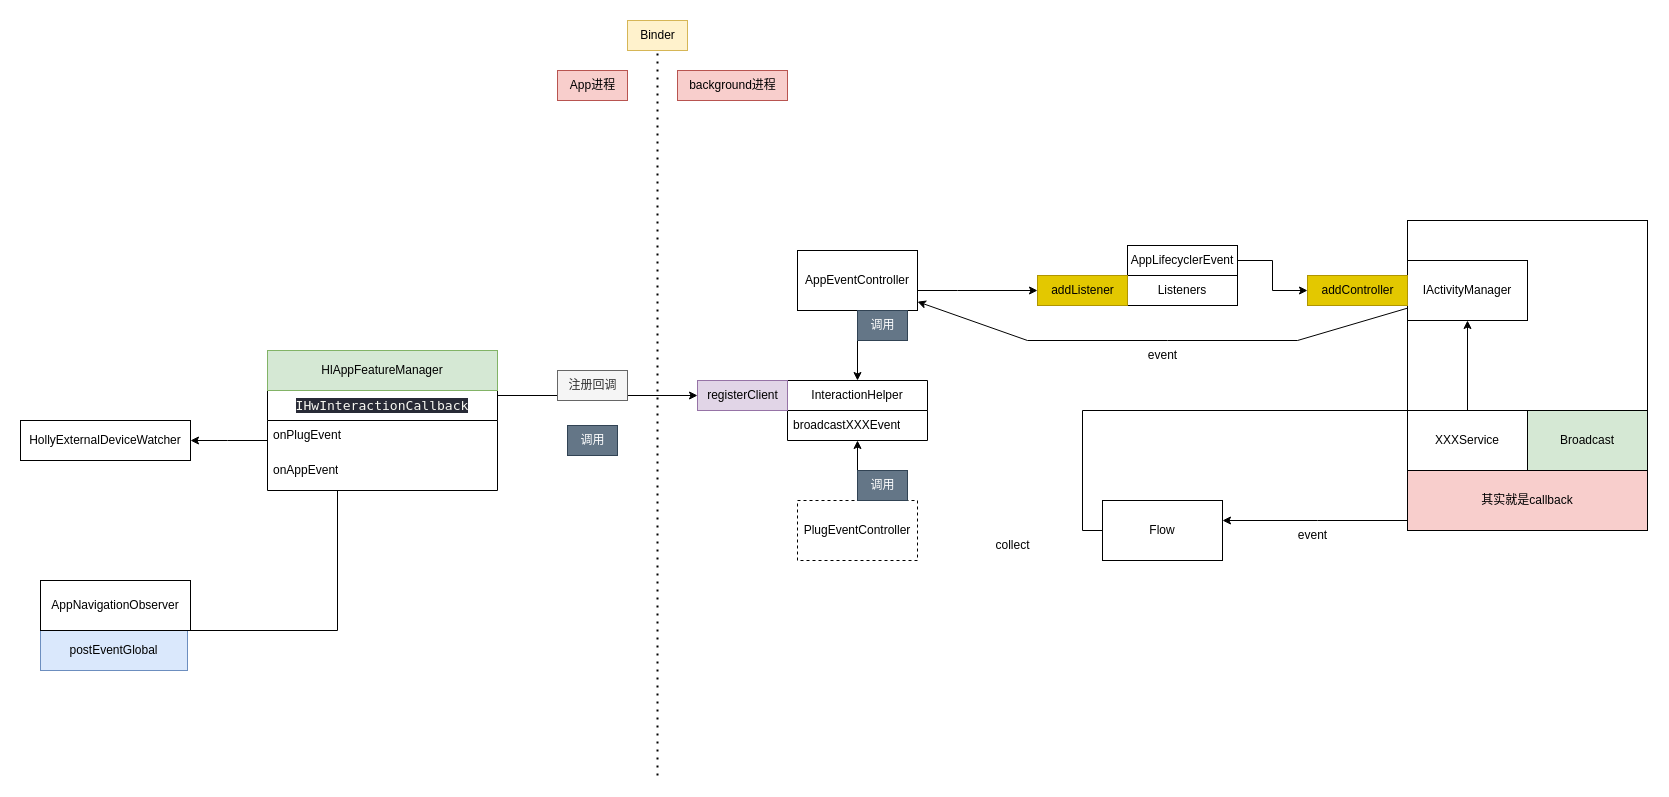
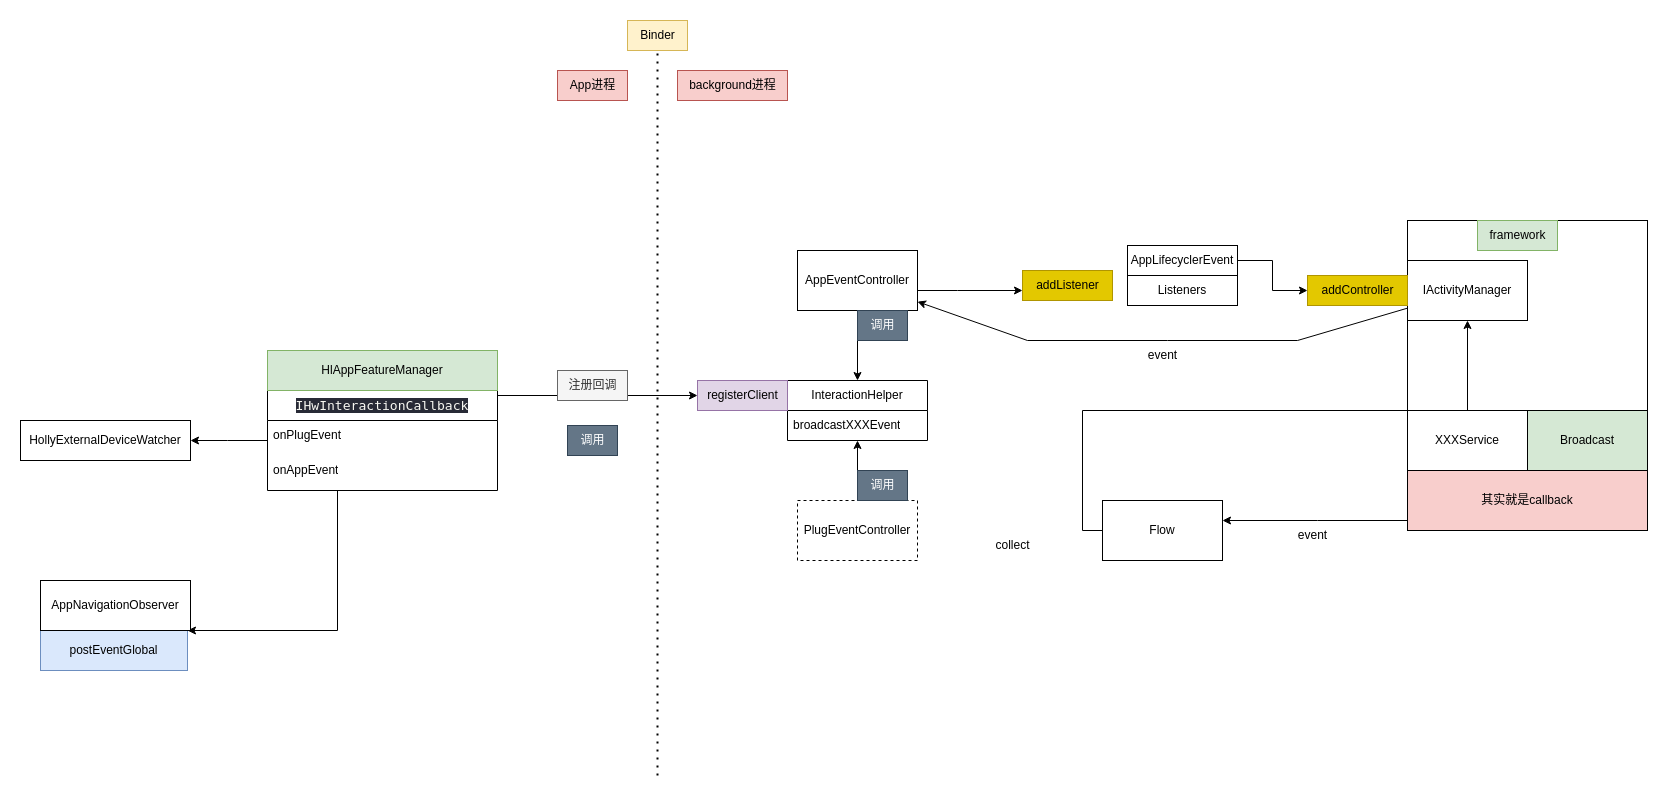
node "framework": added
node "addListener": moved (1083, 291) -> (1068, 286)
edge "onAppEvent" -- "postEventGlobal": arrowhead none -> classic
